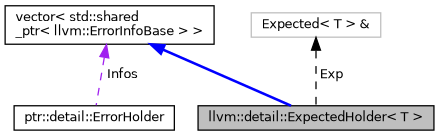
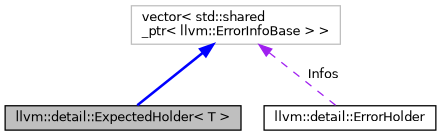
node "vector< std::shared _ptr< llvm::ErrorInfoBase > >": color black -> grey75
node "Expected< T > &": removed
node "ptr::detail::ErrorHolder": label "ptr::detail::ErrorHolder" -> "llvm::detail::ErrorHolder"
